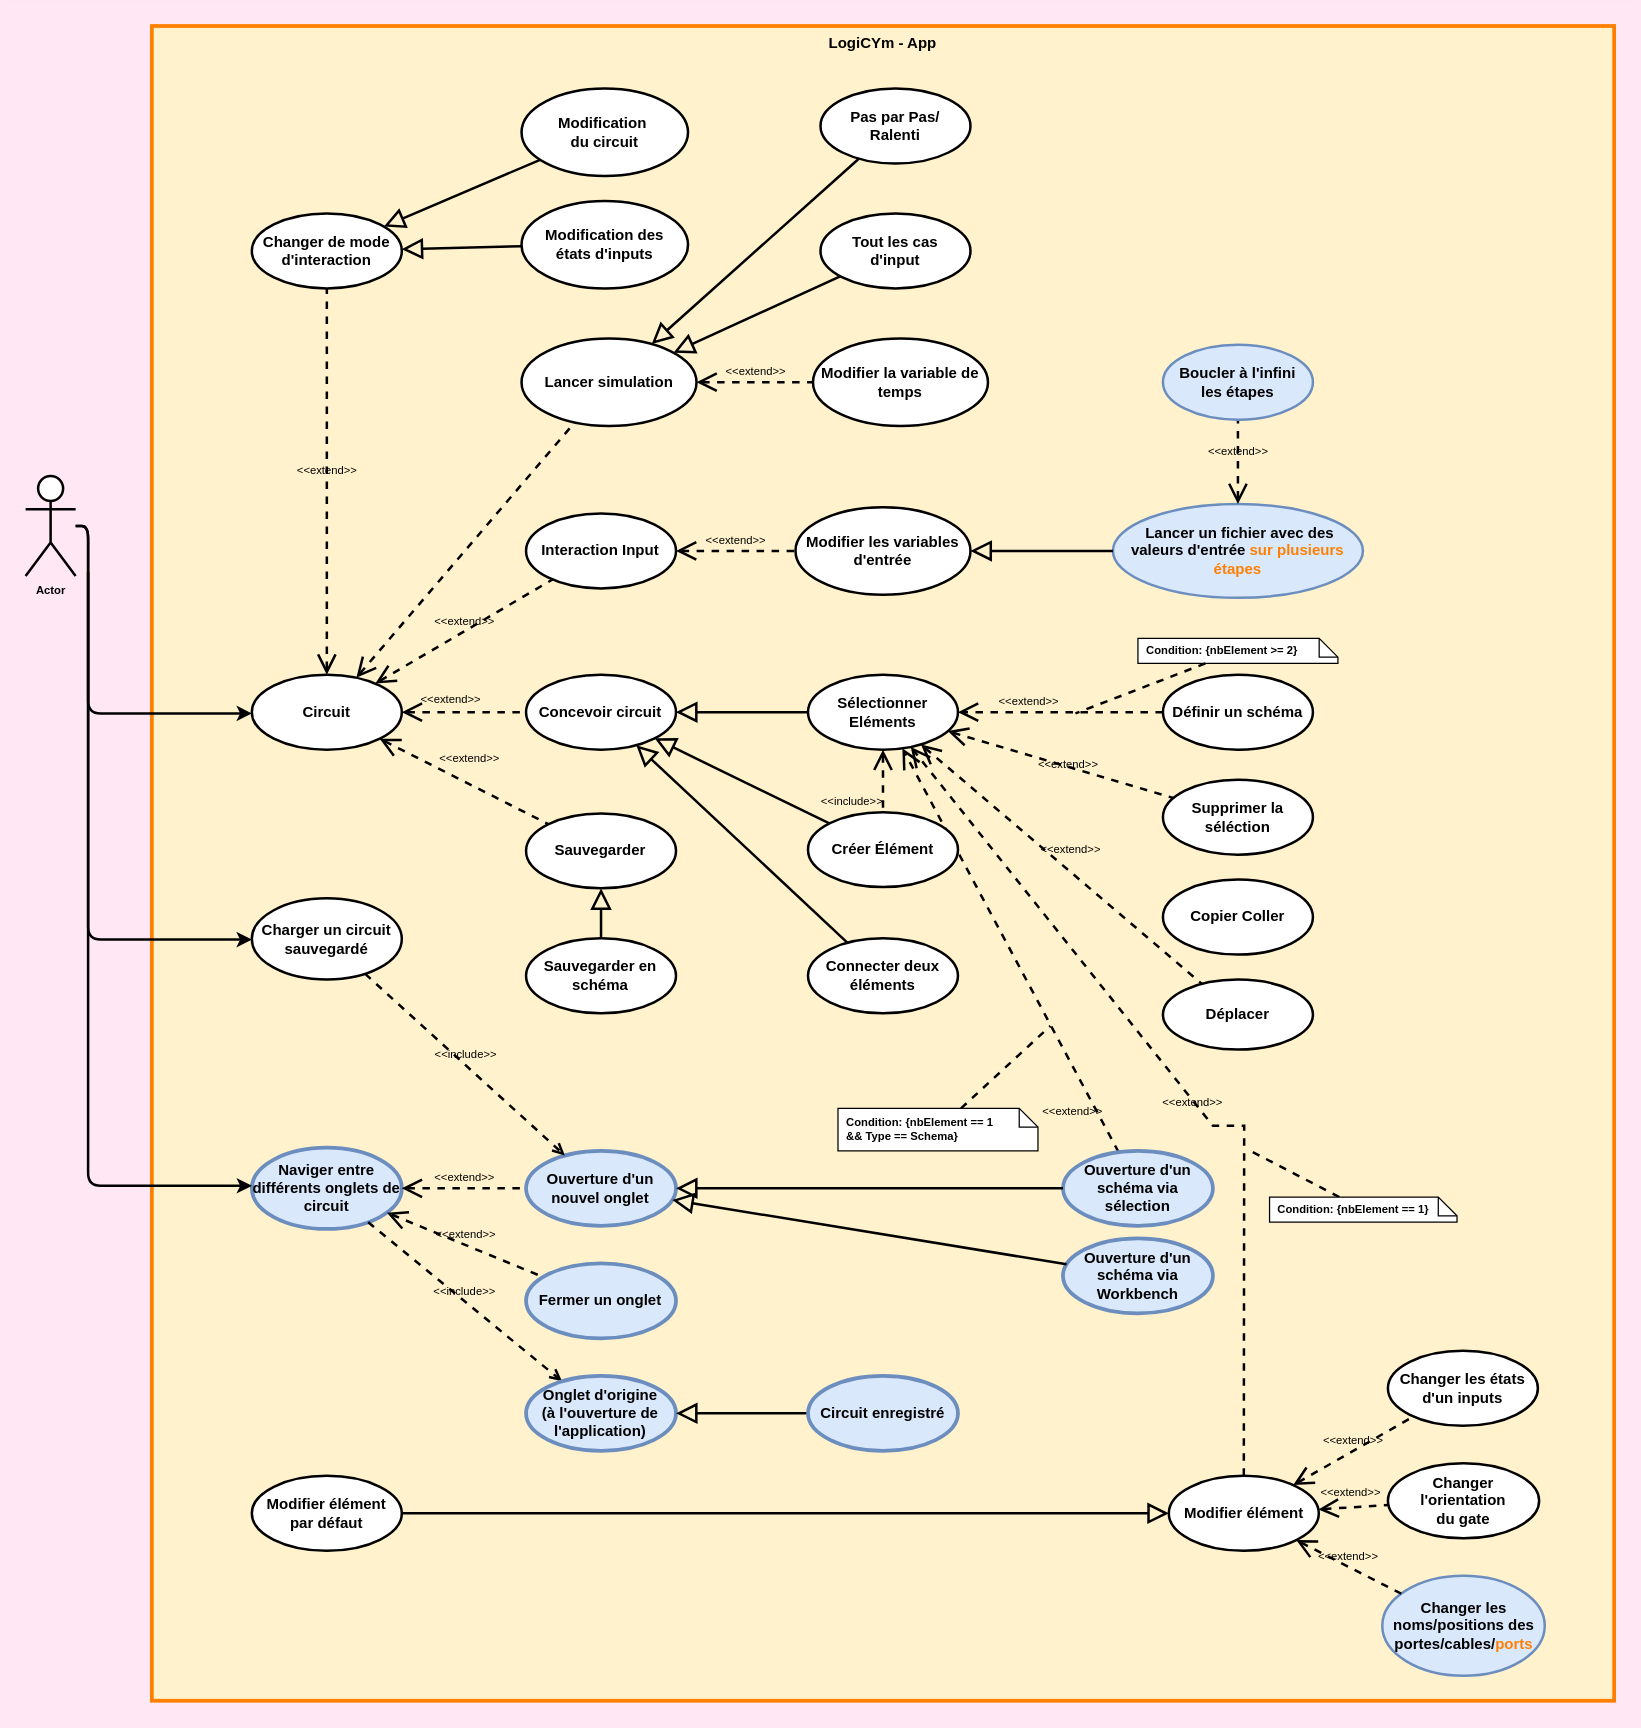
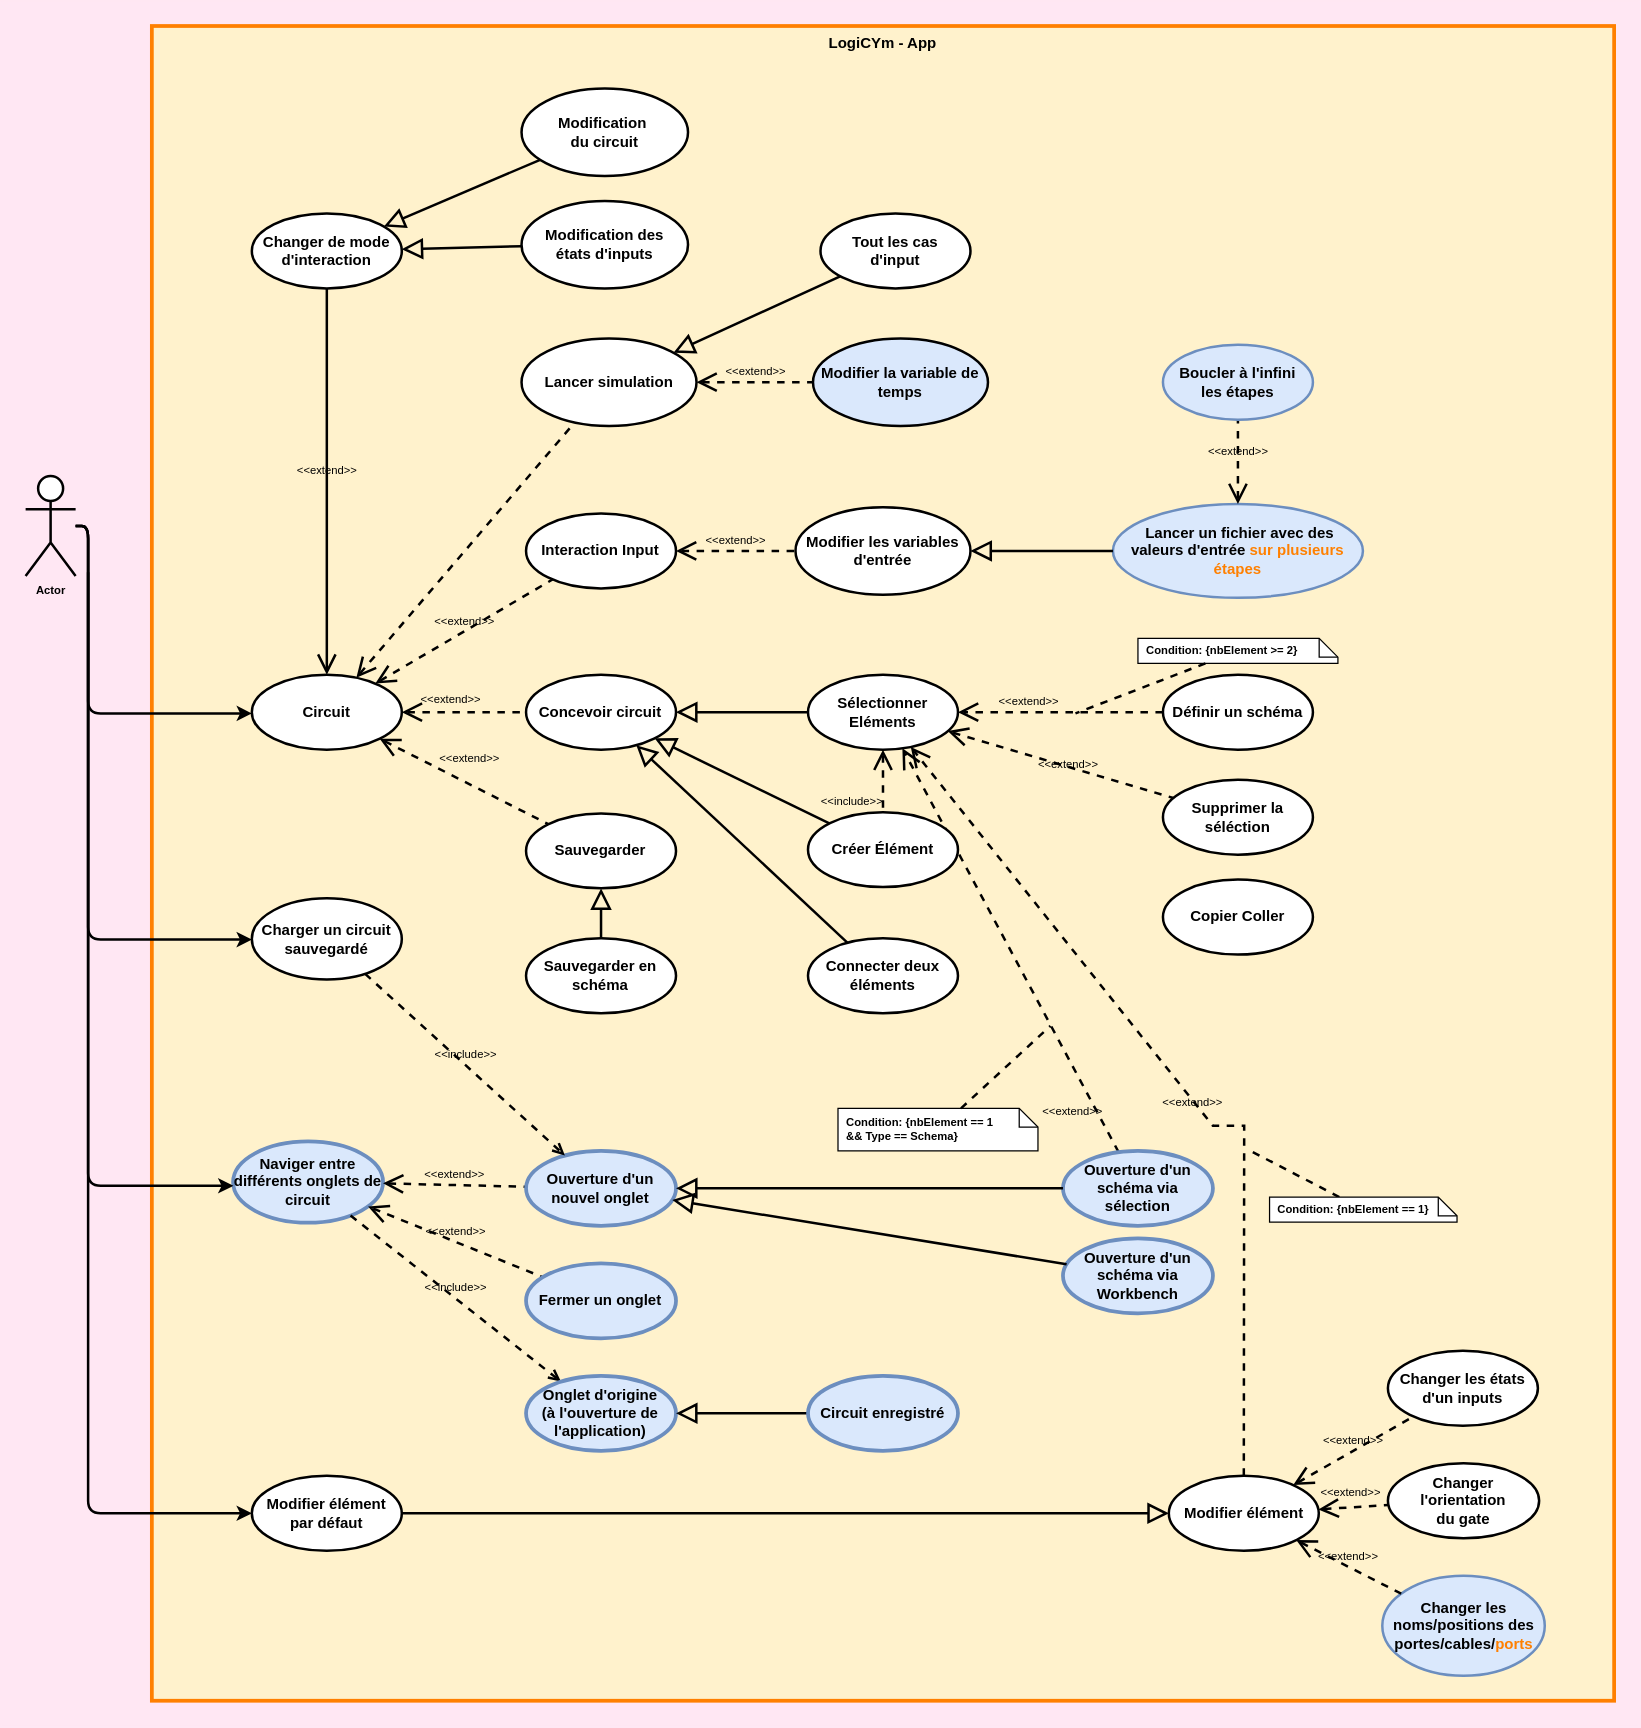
node "Pas par Pas/ Ralenti": removed
edge "Pas par Pas/ Ralenti" -> "Lancer simulation": removed
node "Modifier la variable de temps": fillcolor #ffffff -> #dae8fc
edge "Changer de mode d'interaction" -> "Circuit": style dashed -> solid
edge "Déplacer" -> "Sélectionner Eléments": removed, label "<<extend>>"
node "Déplacer": removed
node "Naviger entre différents onglets de circuit": moved (327, 1188) -> (308, 1182)
edge "Actor" -> "Modifier élément par défaut": added
